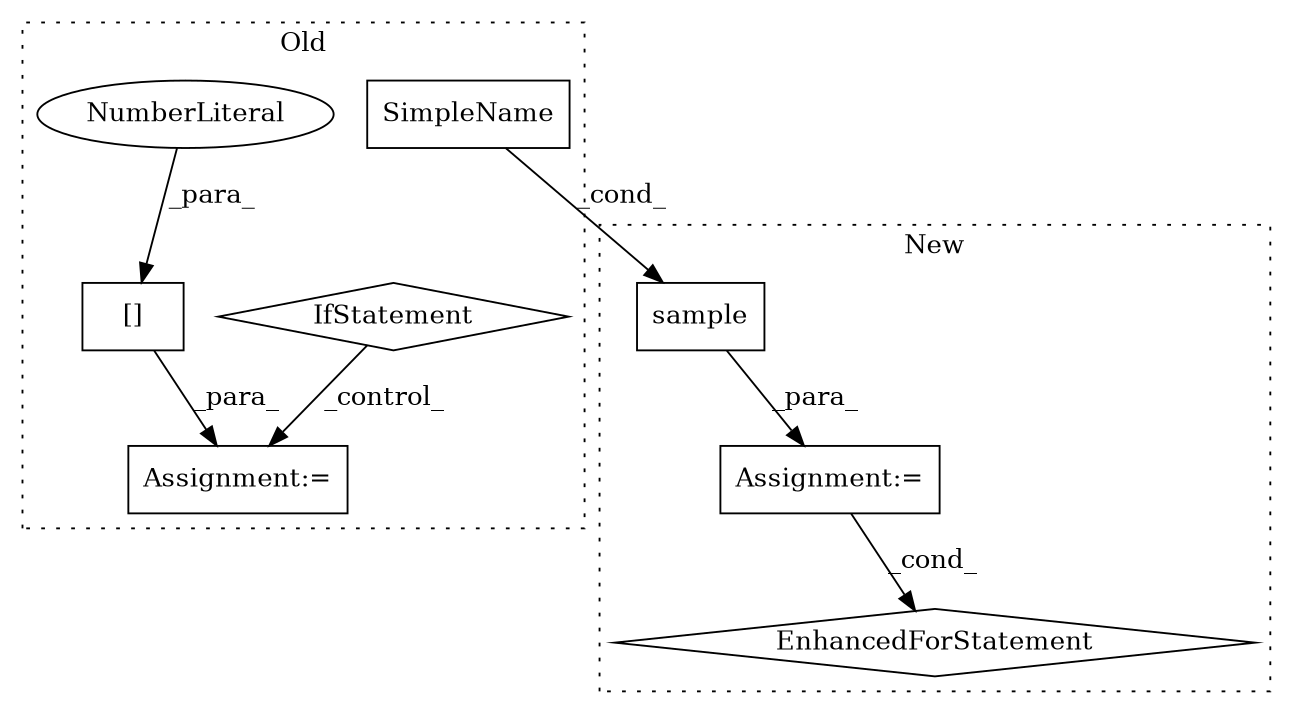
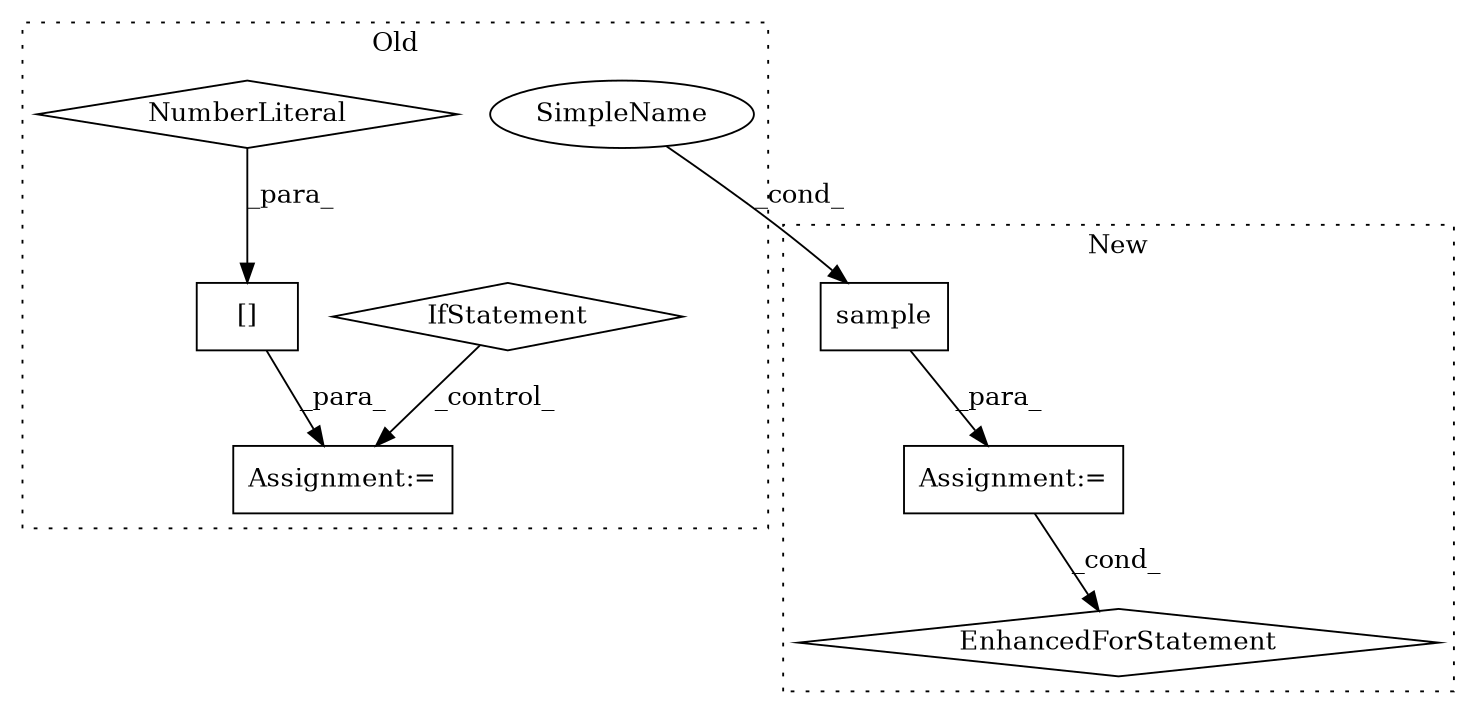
node "NumberLiteral": shape ellipse -> diamond
node "SimpleName": shape box -> ellipse
